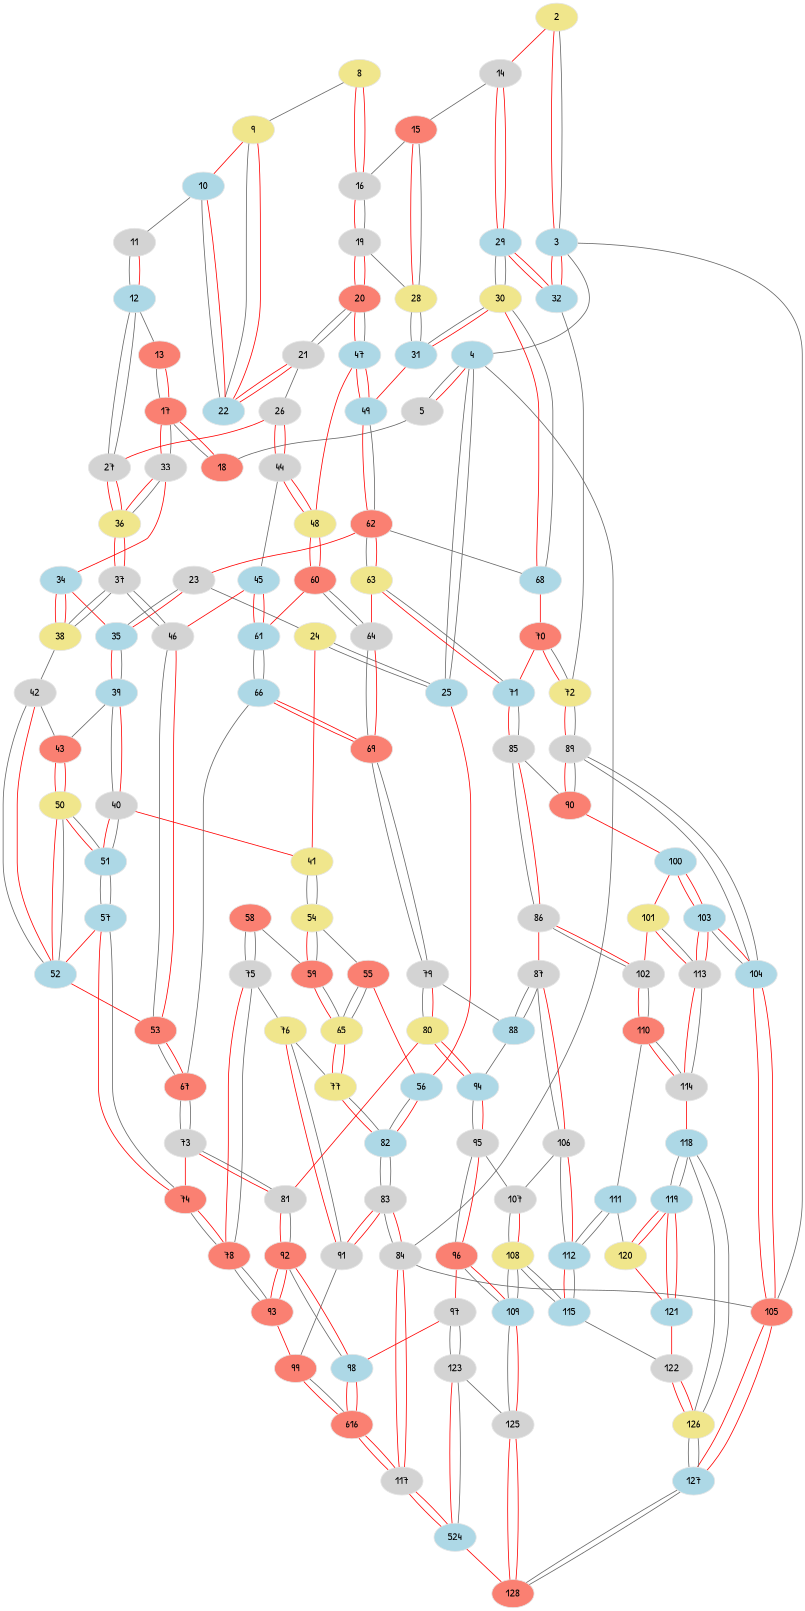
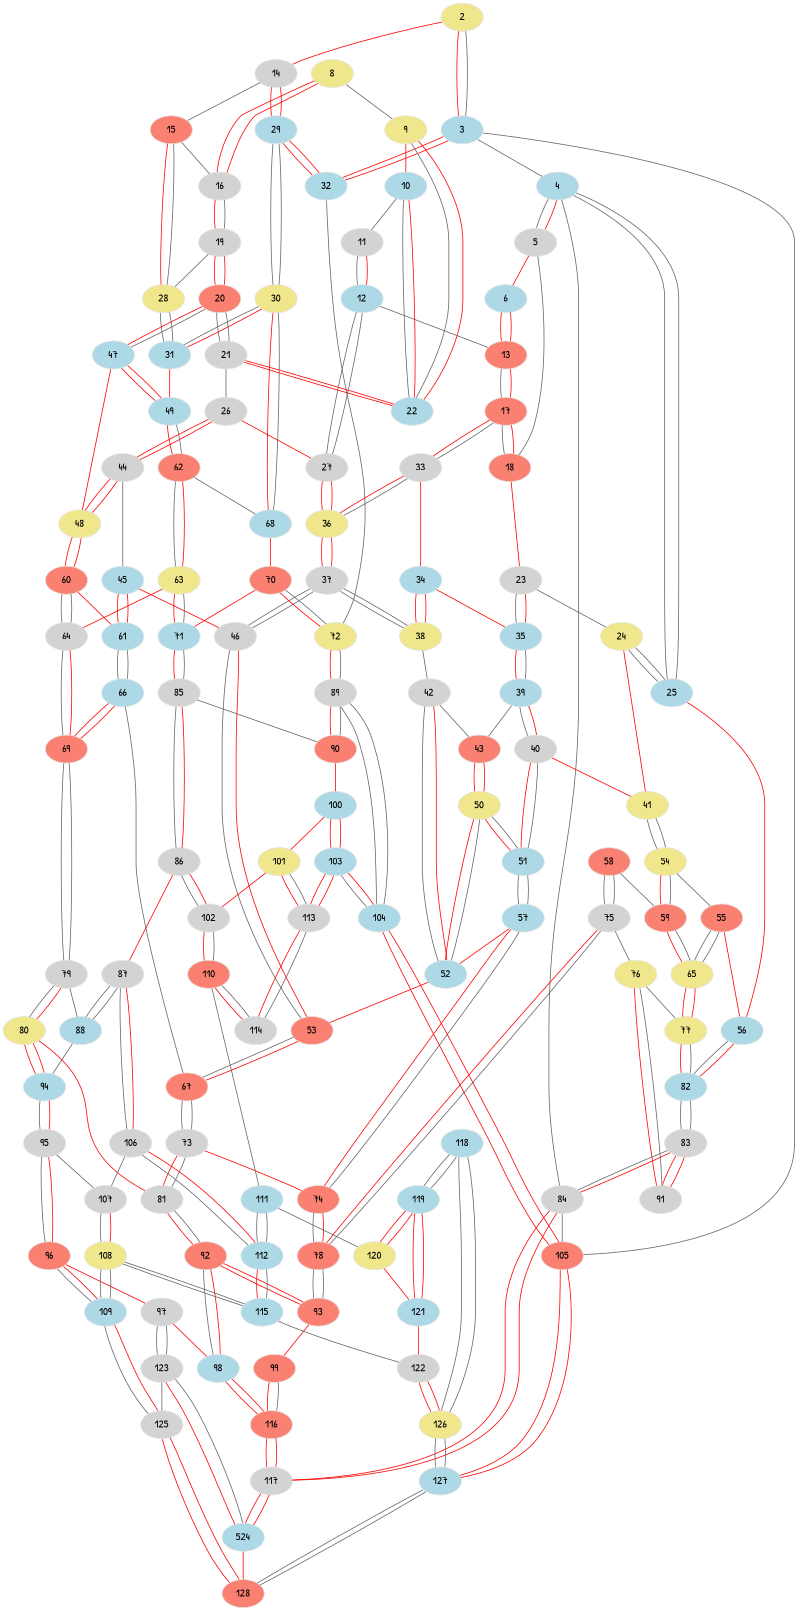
node "6": added
edge "62" -- "23": now "18" -- "23"
edge "114" -- "118": removed
edge "91" -- "99": removed
node "616": label "616" -> "116"
